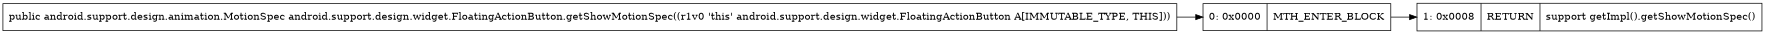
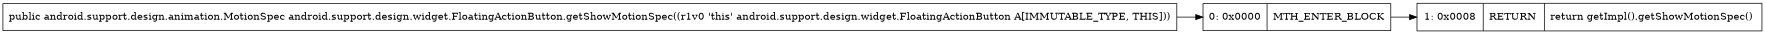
node "1: 0x0008": text "support getImpl().getShowMotionSpec()" -> "return getImpl().getShowMotionSpec()"
